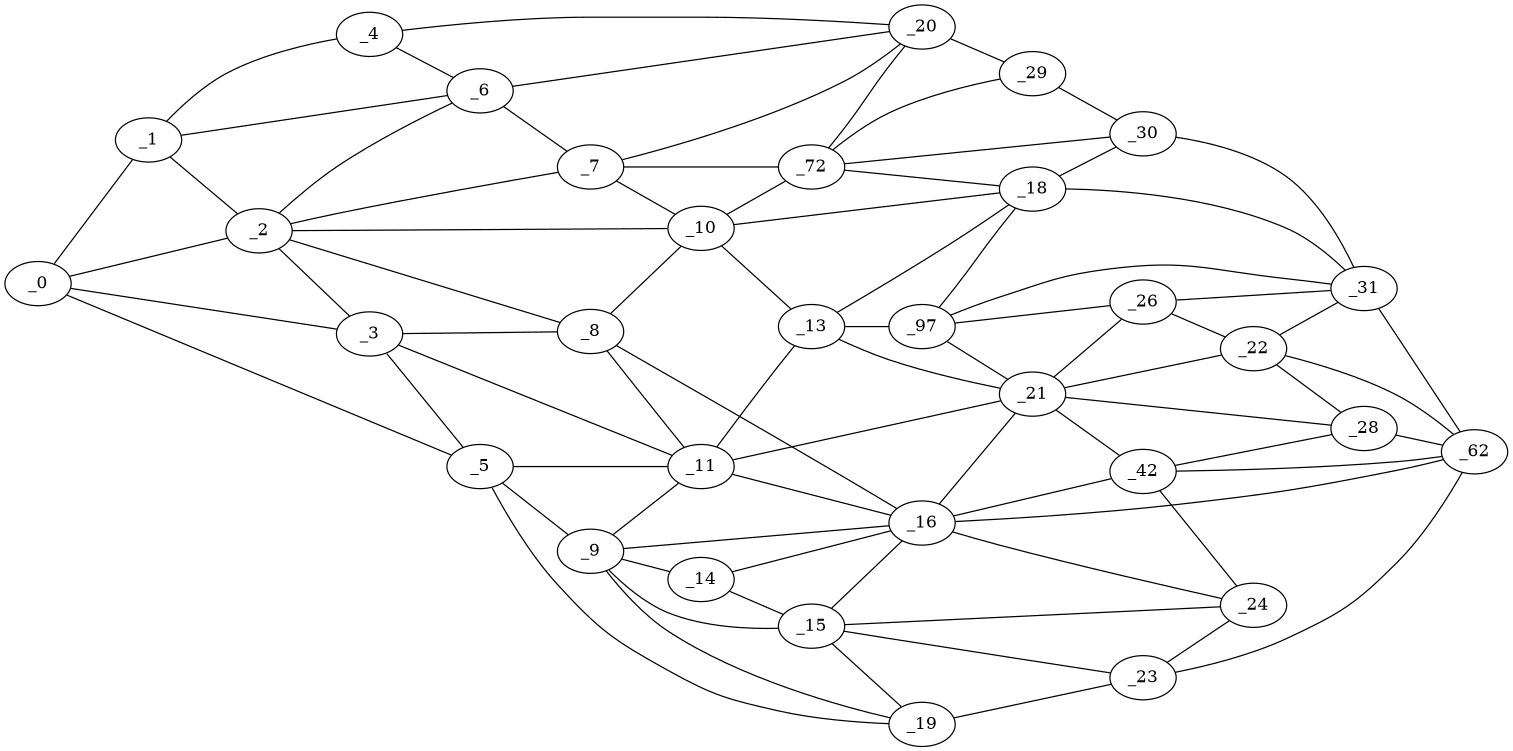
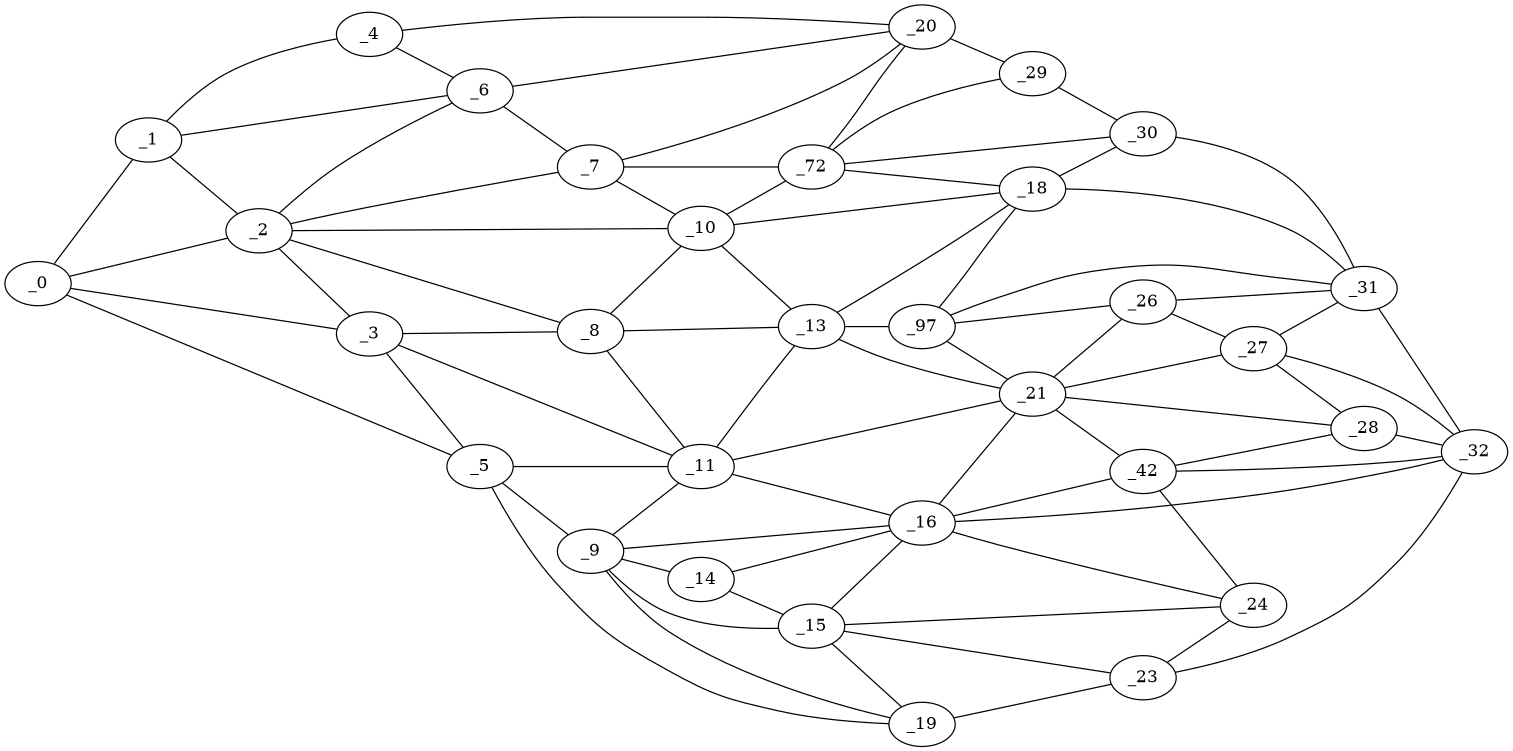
node "_22": label "_22" -> "_27"
edge "_8" -- "_16": now "_8" -- "_13"
node "_62": label "_62" -> "_32"
